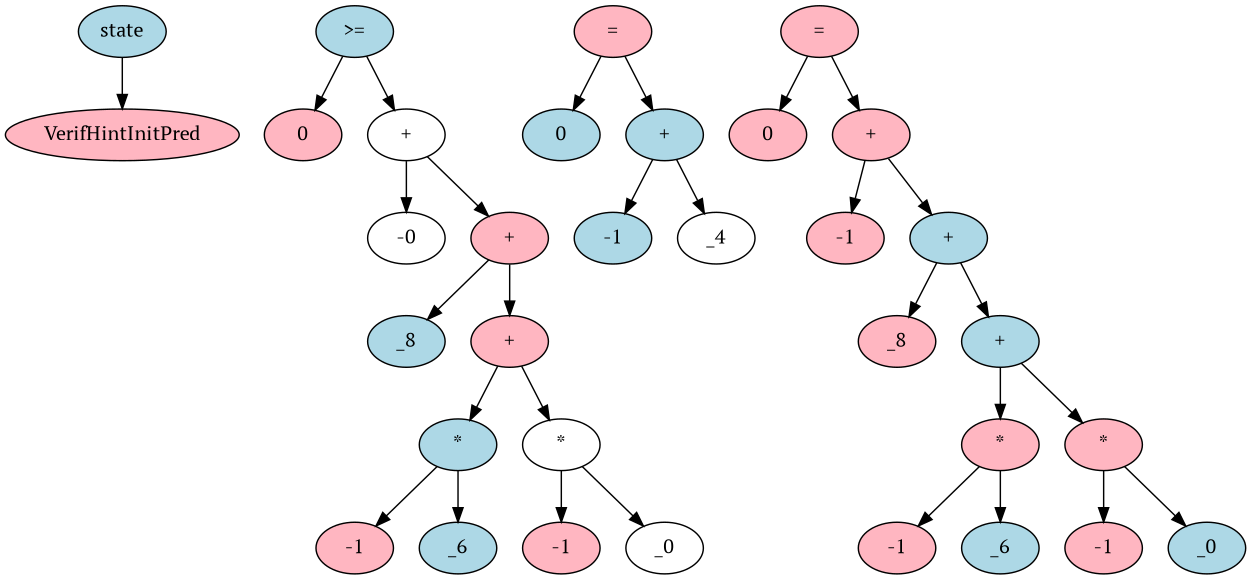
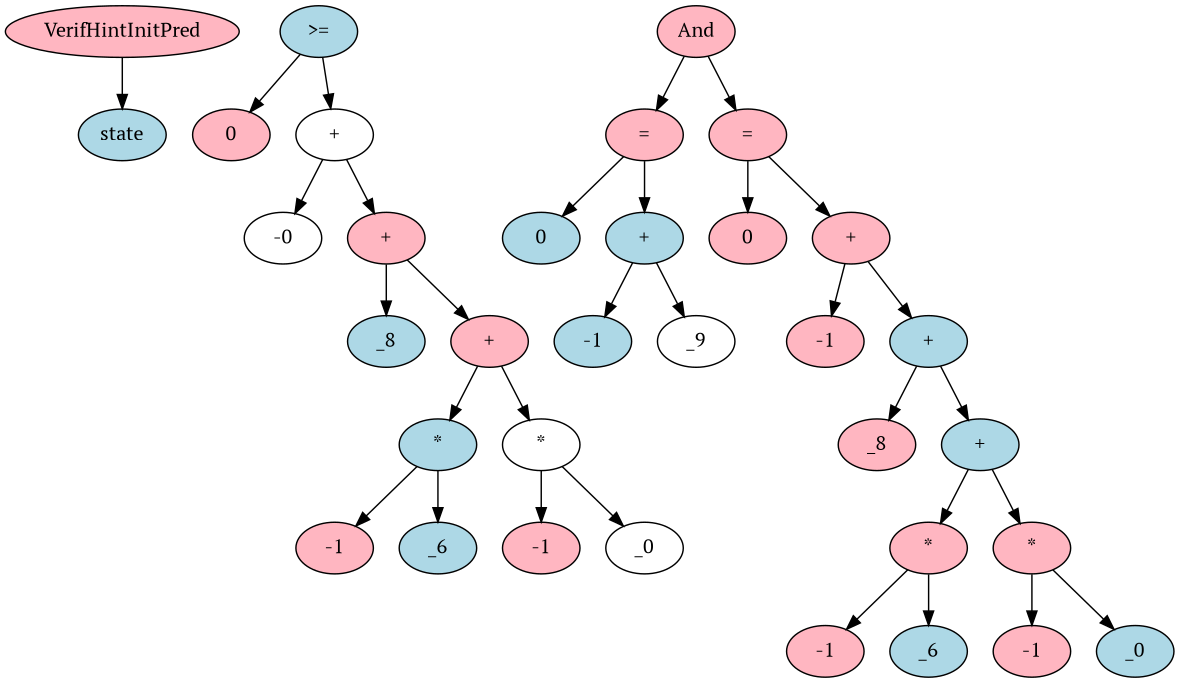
node "And": added
edge "state" -> "VerifHintInitPred": reversed
node "_4": label "_4" -> "_9"
